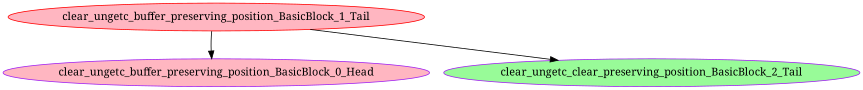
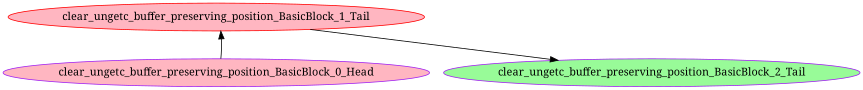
edge "clear_ungetc_buffer_preserving_position_BasicBlock_1_Tail" -> "clear_ungetc_buffer_preserving_position_BasicBlock_0_Head": reversed
node "clear_ungetc_clear_preserving_position_BasicBlock_2_Tail": label "clear_ungetc_clear_preserving_position_BasicBlock_2_Tail" -> "clear_ungetc_buffer_preserving_position_BasicBlock_2_Tail"
